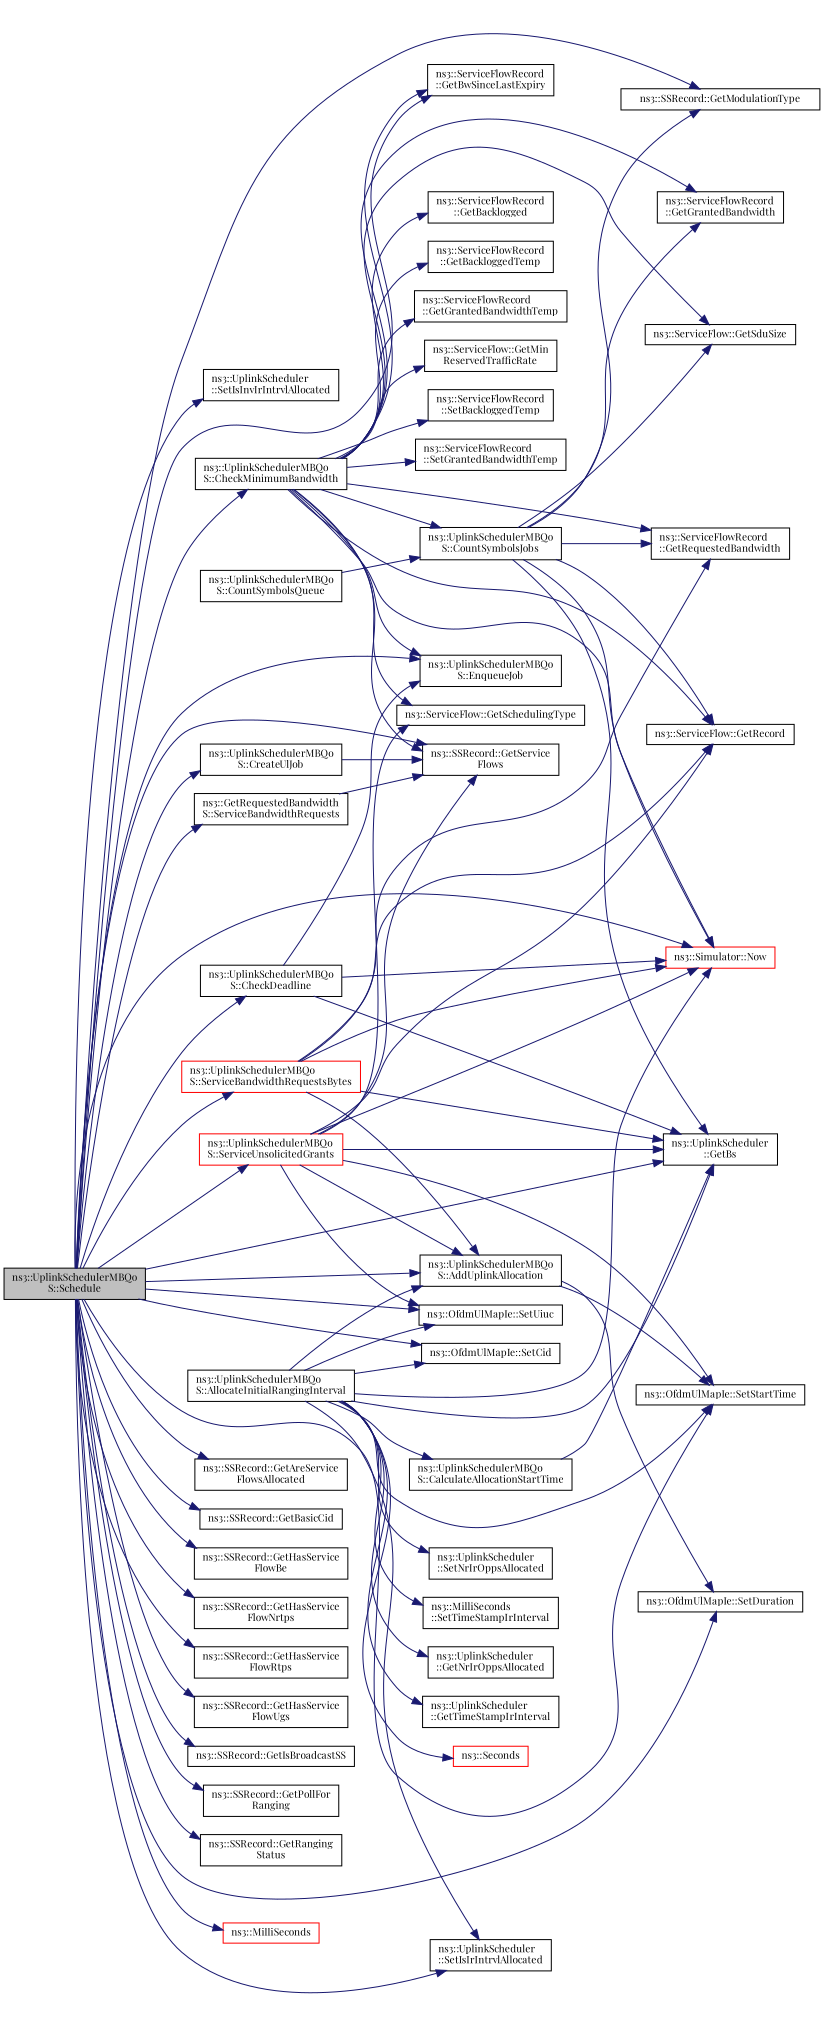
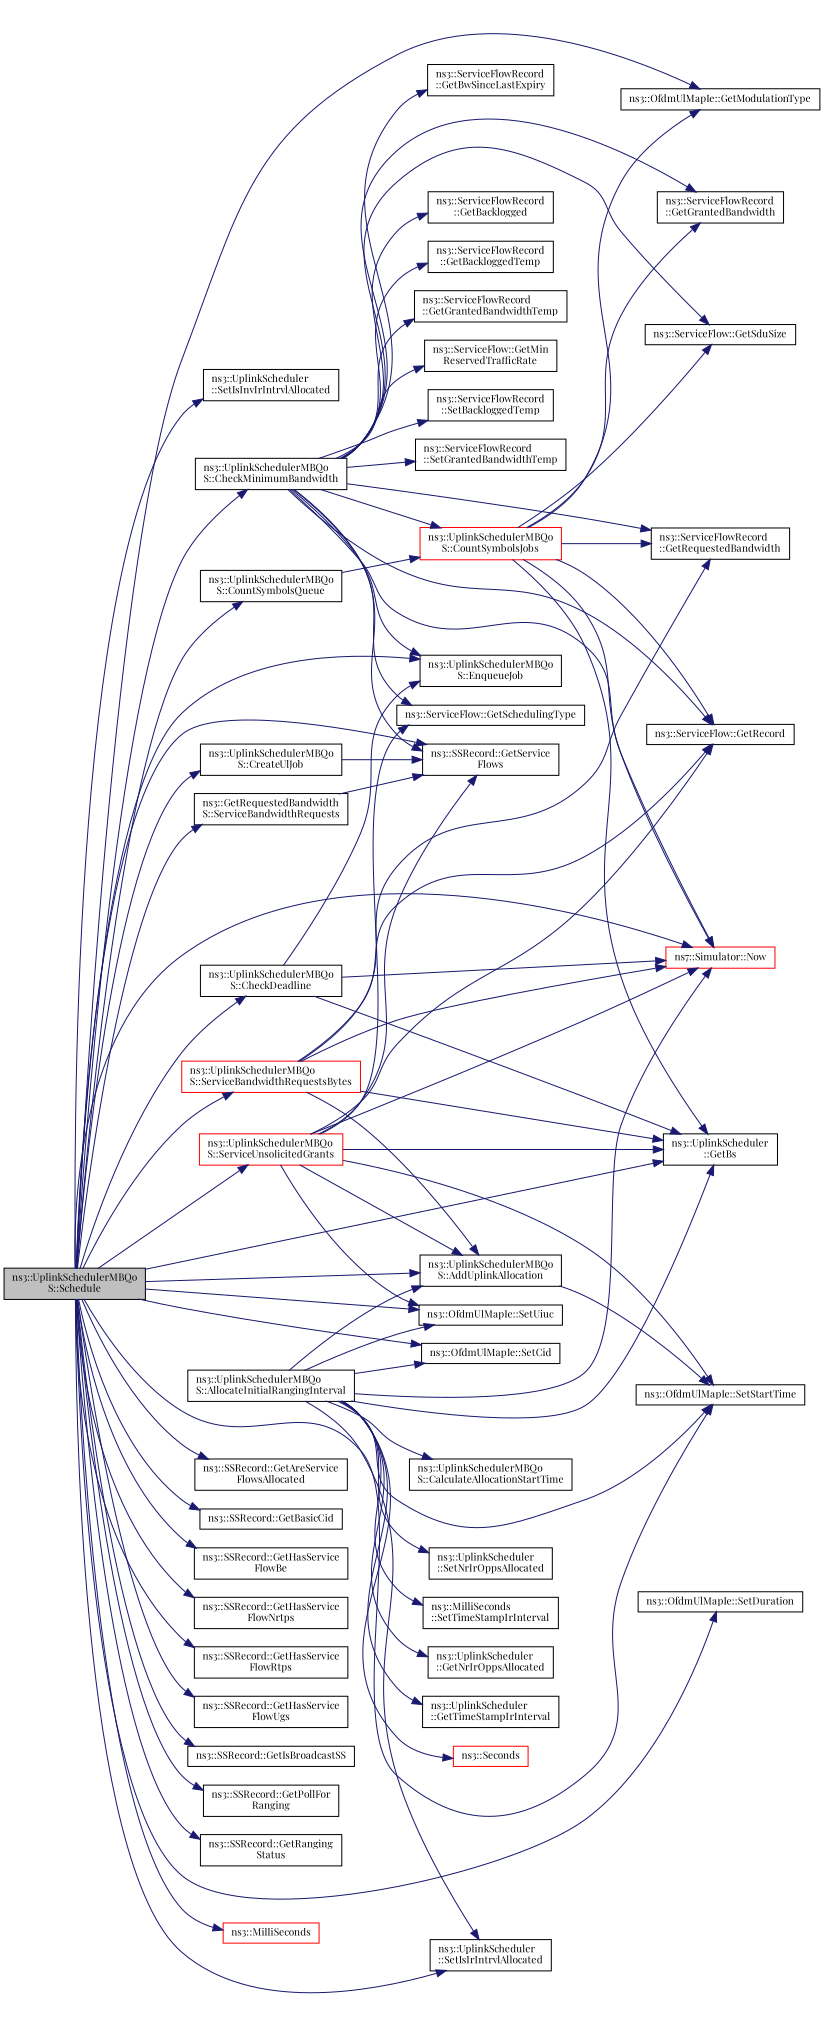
node "ns3::SSRecord::GetModulationType": label "ns3::SSRecord::GetModulationType" -> "ns3::OfdmUlMapIe::GetModulationType"
node "ns3::UplinkSchedulerMBQo S::CountSymbolsJobs": color black -> red
edge "ns3::UplinkSchedulerMBQo S::Schedule" -> "ns3::ServiceFlowRecord ::GetBwSinceLastExpiry": now "ns3::UplinkSchedulerMBQo S::Schedule" -> "ns3::UplinkSchedulerMBQo S::CountSymbolsQueue"
node "ns3::Simulator::Now": label "ns3::Simulator::Now" -> "ns7::Simulator::Now"
edge "ns3::UplinkSchedulerMBQo S::CalculateAllocationStartTime" -> "ns3::UplinkScheduler ::GetBs": removed
edge "ns3::UplinkSchedulerMBQo S::AddUplinkAllocation" -> "ns3::OfdmUlMapIe::SetDuration": removed
